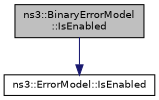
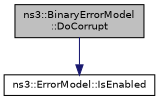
node "ns3::BinaryErrorModel ::IsEnabled": label "ns3::BinaryErrorModel ::IsEnabled" -> "ns3::BinaryErrorModel ::DoCorrupt"
